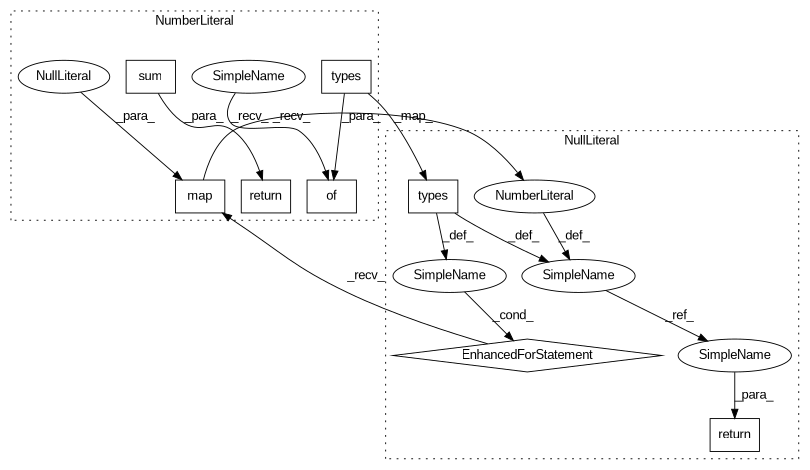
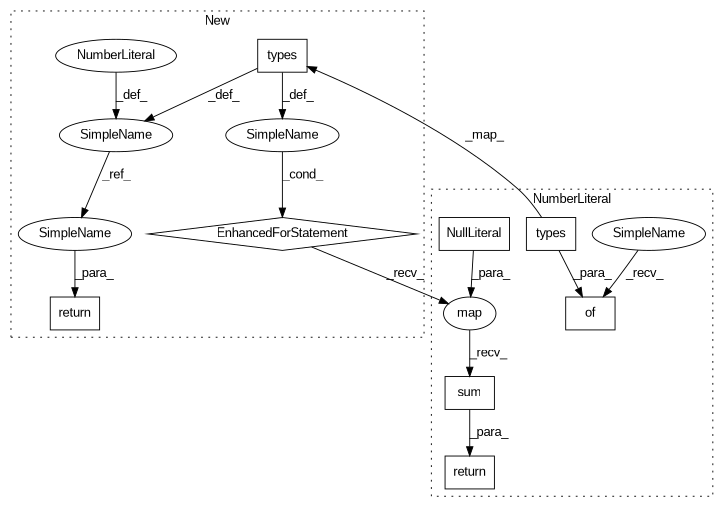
node "NullLiteral": shape ellipse -> box
edge "map" -> "NumberLiteral": now "map" -> "sum"
cluster "NullLiteral": label "NullLiteral" -> "New"
node "map": shape box -> ellipse
